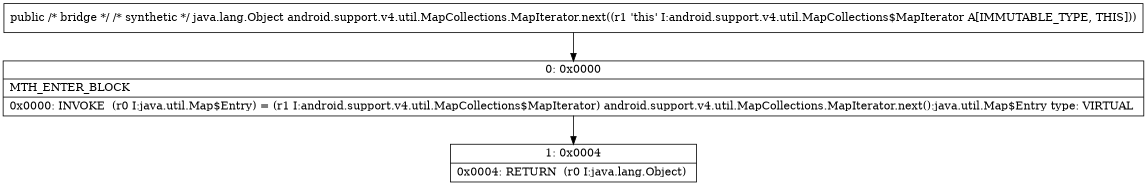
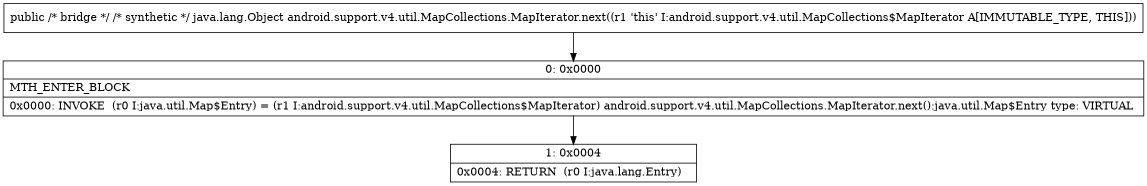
node "1: 0x0004": text "0x0004: RETURN  (r0 I:java.lang.Object)" -> "0x0004: RETURN  (r0 I:java.lang.Entry)"
